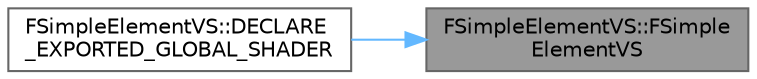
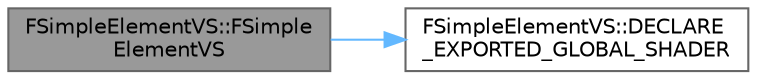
edge "FSimpleElementVS::DECLARE _EXPORTED_GLOBAL_SHADER" -> "FSimpleElementVS::FSimple ElementVS": reversed
